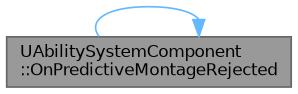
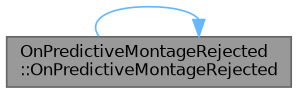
node "UAbilitySystemComponent ::OnPredictiveMontageRejected": label "UAbilitySystemComponent ::OnPredictiveMontageRejected" -> "OnPredictiveMontageRejected ::OnPredictiveMontageRejected"
